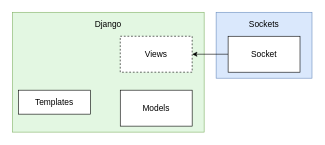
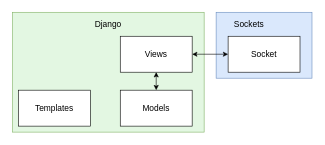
node "Sockets": moved (264, 24) -> (249, 24)
node "Views": style dashed -> solid
edge "Soсket" -> "Views": arrowhead none -> classic
edge "Views" -- "Models": added
node "Templates": size 72x24 -> 72x36
